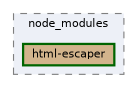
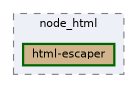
cluster "node_modules": label "node_modules" -> "node_html"
